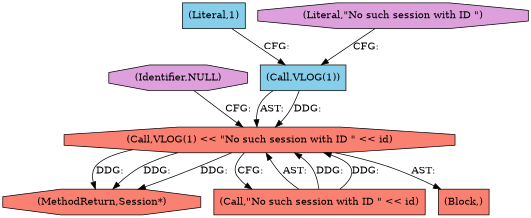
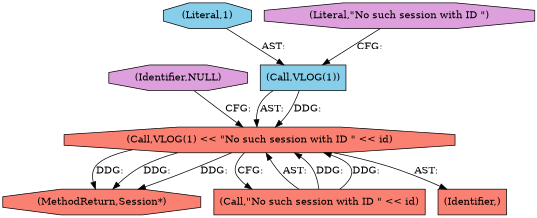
node "(Literal,1)": shape box -> octagon
edge "(Literal,1)" -> "(Call,VLOG(1))": label "CFG: " -> "AST: "
node "(Block,)": label "(Block,)" -> "(Identifier,)"
